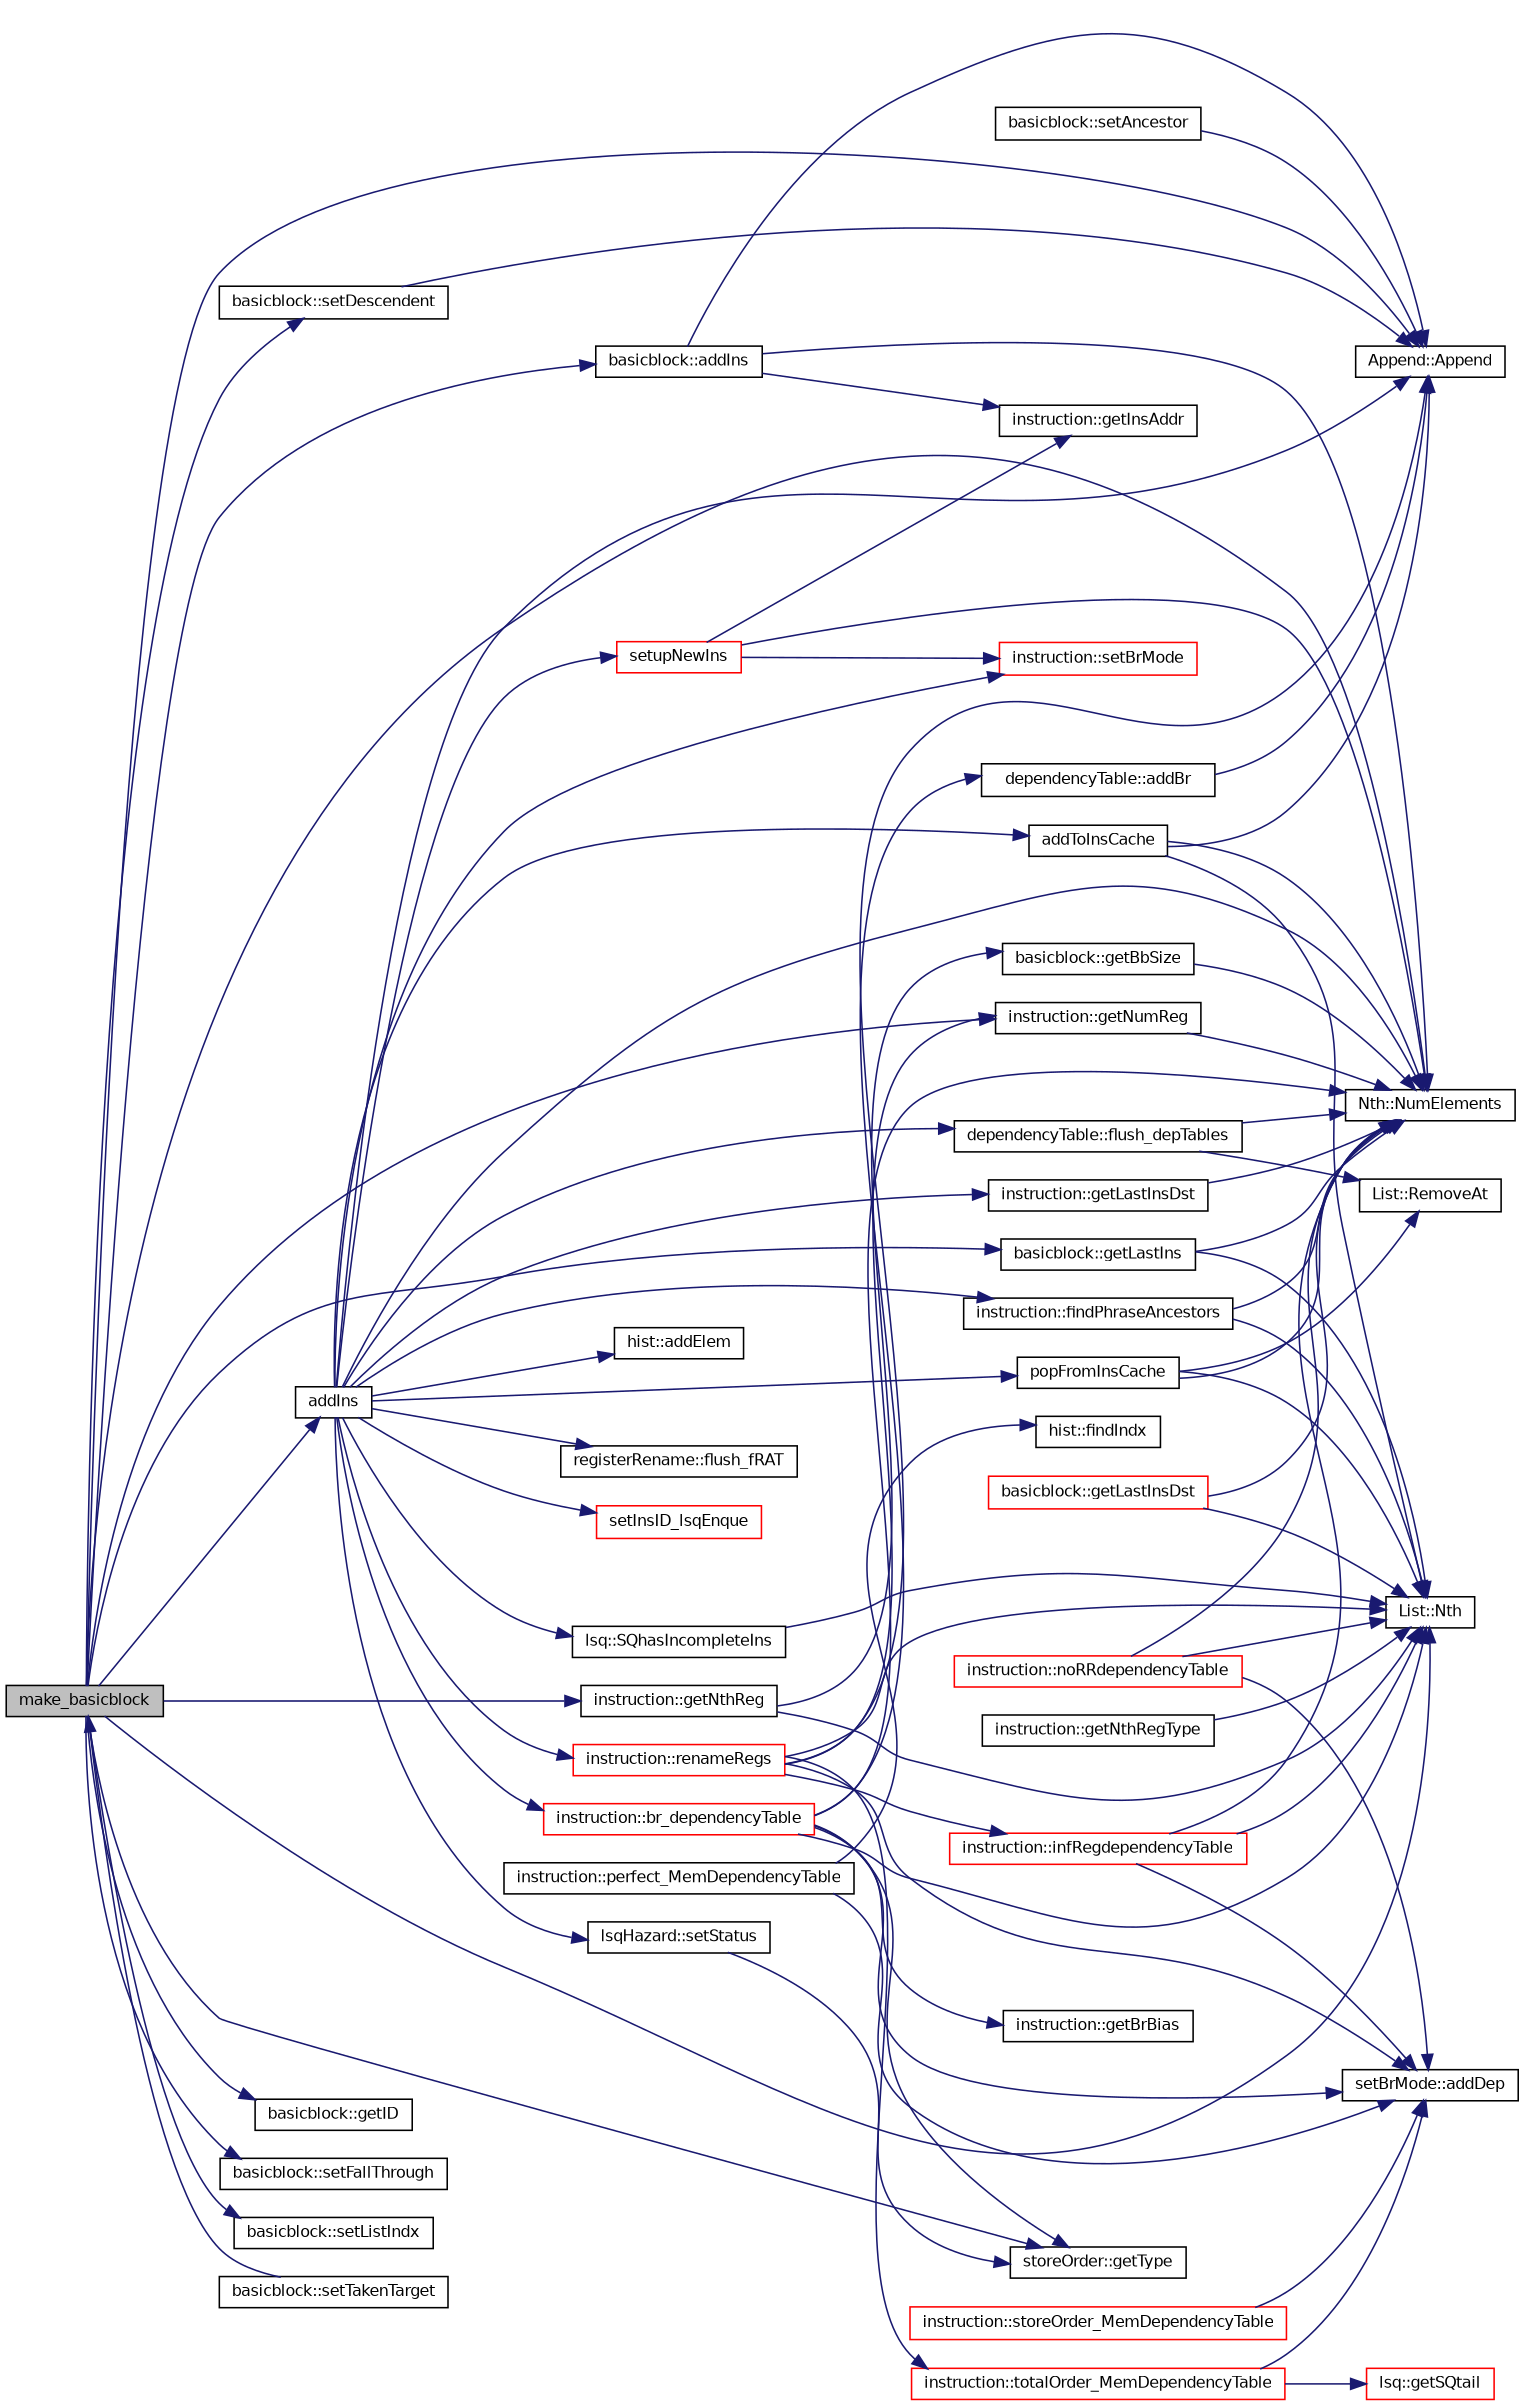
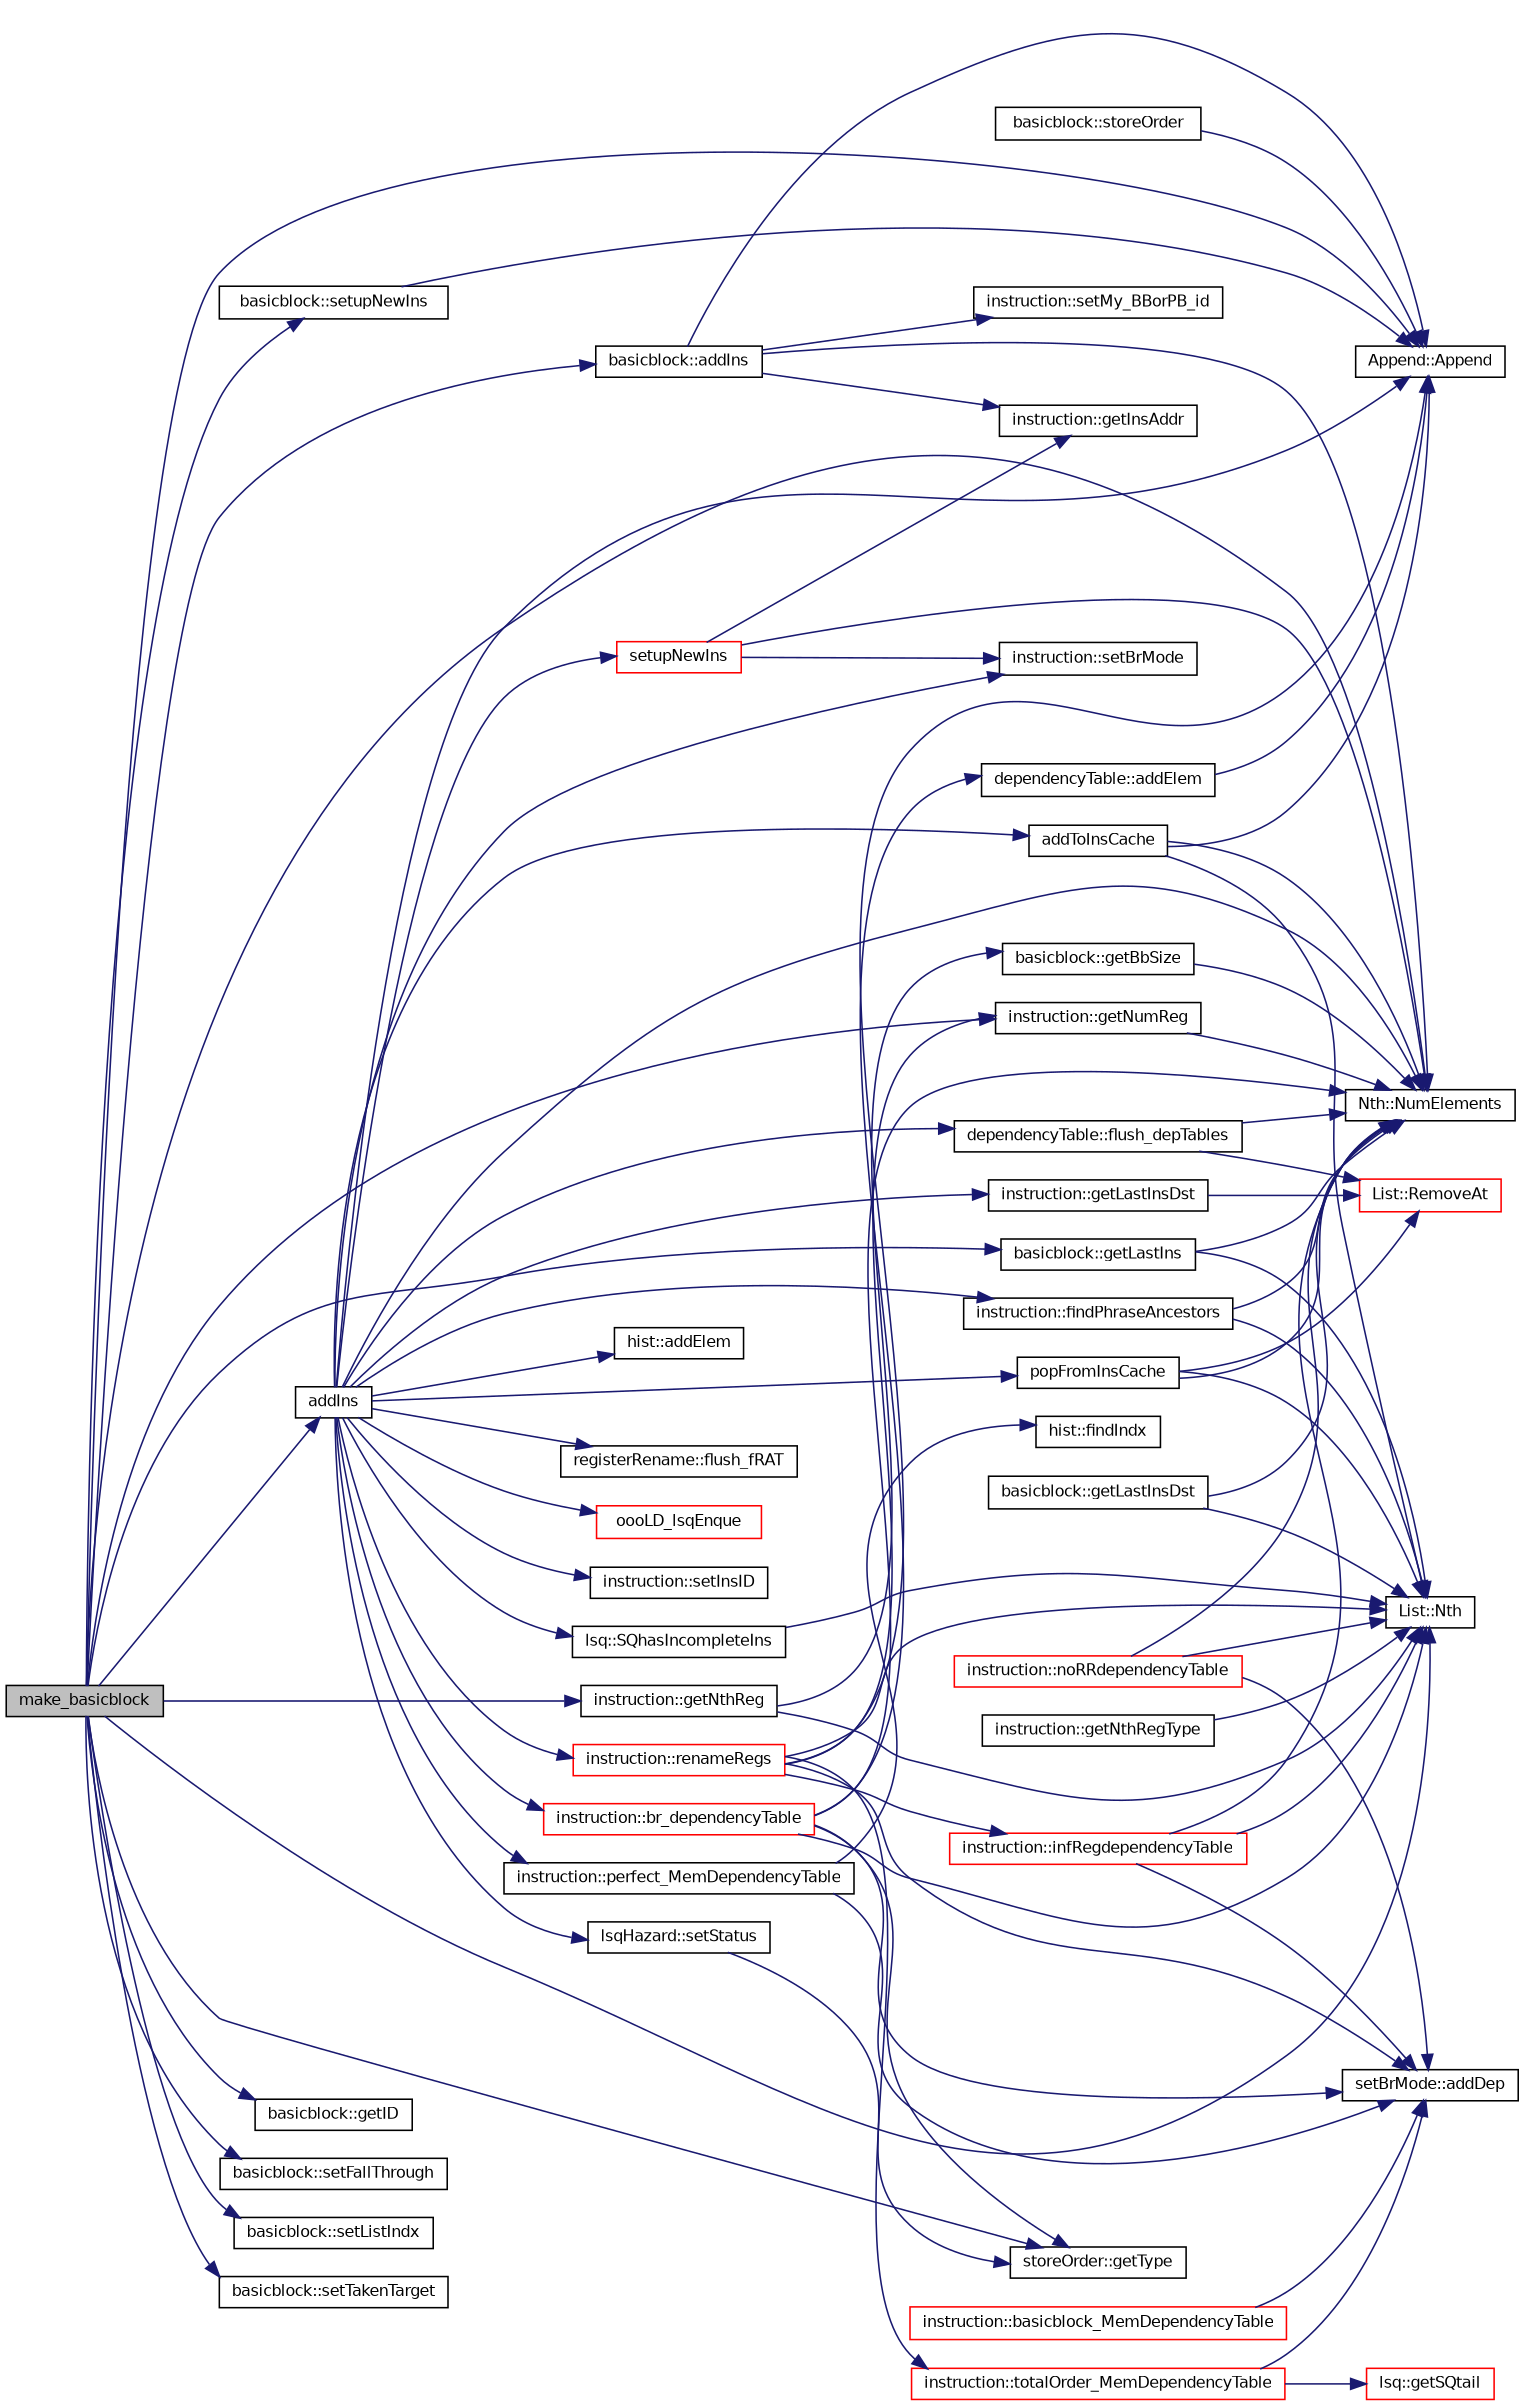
node "basicblock::setAncestor": label "basicblock::setAncestor" -> "basicblock::storeOrder"
node "basicblock::setDescendent": label "basicblock::setDescendent" -> "basicblock::setupNewIns"
node "instruction::setMy_BBorPB_id": added
node "instruction::setBrMode": color red -> black
node "dependencyTable::addBr": label "dependencyTable::addBr" -> "dependencyTable::addElem"
edge "instruction::getLastInsDst" -> "Nth::NumElements": now "instruction::getLastInsDst" -> "List::RemoveAt"
node "List::RemoveAt": color black -> red
node "basicblock::getLastInsDst": color red -> black
node "setInsID_lsqEnque": label "setInsID_lsqEnque" -> "oooLD_lsqEnque"
node "instruction::setInsID": added
edge "addIns" -> "instruction::perfect_MemDependencyTable": added
node "instruction::getBrBias": removed
edge "basicblock::setTakenTarget" -> "make_basicblock": reversed
node "instruction::storeOrder_MemDependencyTable": label "instruction::storeOrder_MemDependencyTable" -> "instruction::basicblock_MemDependencyTable"
